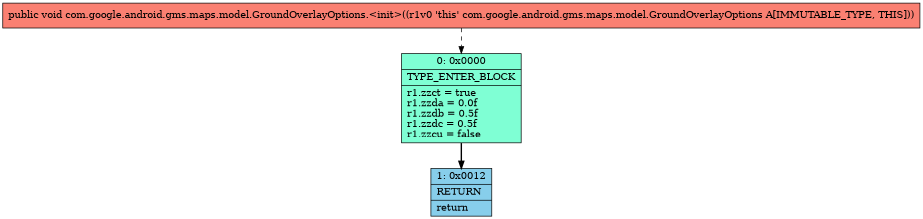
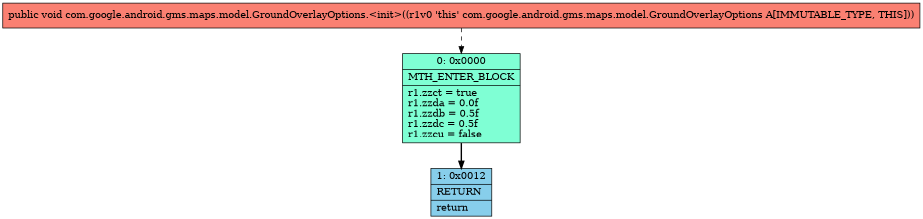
node "0: 0x0000": text "TYPE_ENTER_BLOCK" -> "MTH_ENTER_BLOCK"
